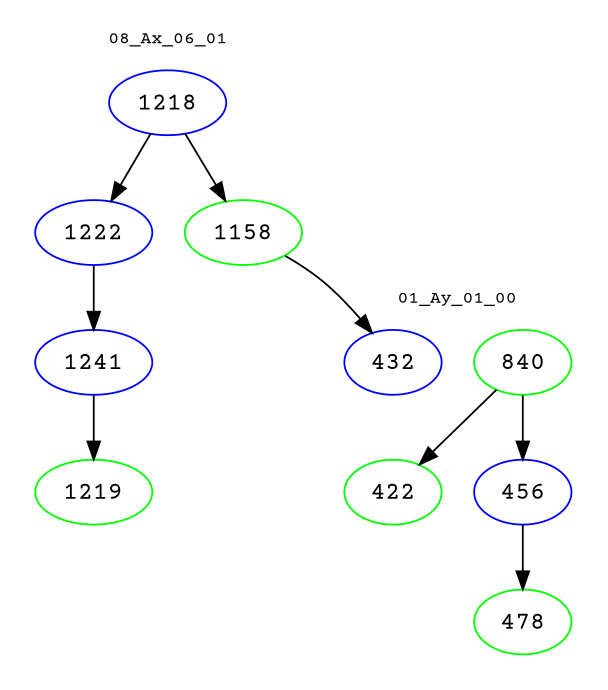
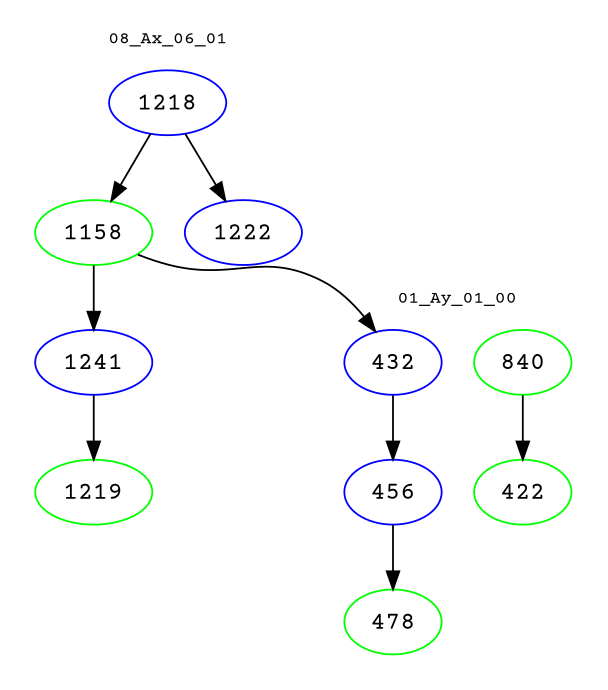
edge "1222" -> "1241": now "1158" -> "1241"
edge "840" -> "456": now "432" -> "456"
